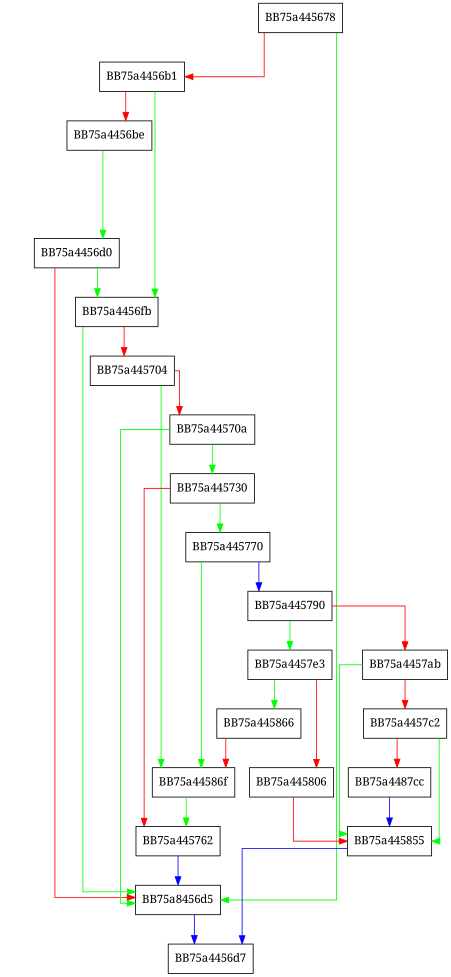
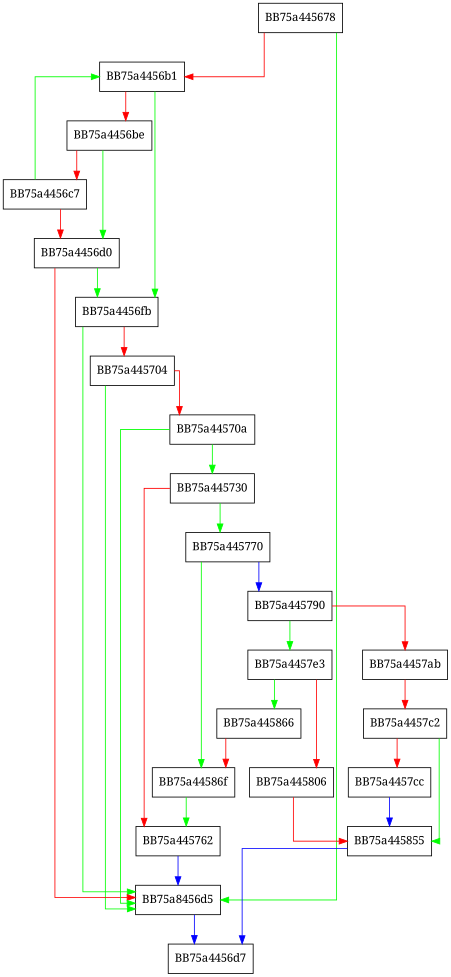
node "BB75a4456c7": added
edge "BB75a445704" -> "BB75a44586f": now "BB75a445704" -> "BB75a8456d5"
edge "BB75a4457ab" -> "BB75a445855": removed
node "BB75a4487cc": label "BB75a4487cc" -> "BB75a4457cc"
